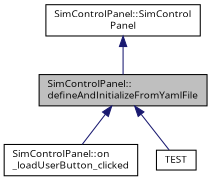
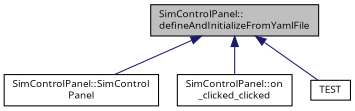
edge "SimControlPanel:: defineAndInitializeFromYamlFile" -> "SimControlPanel::SimControl Panel": reversed
node "SimControlPanel::on _loadUserButton_clicked": label "SimControlPanel::on _loadUserButton_clicked" -> "SimControlPanel::on _clicked_clicked"
